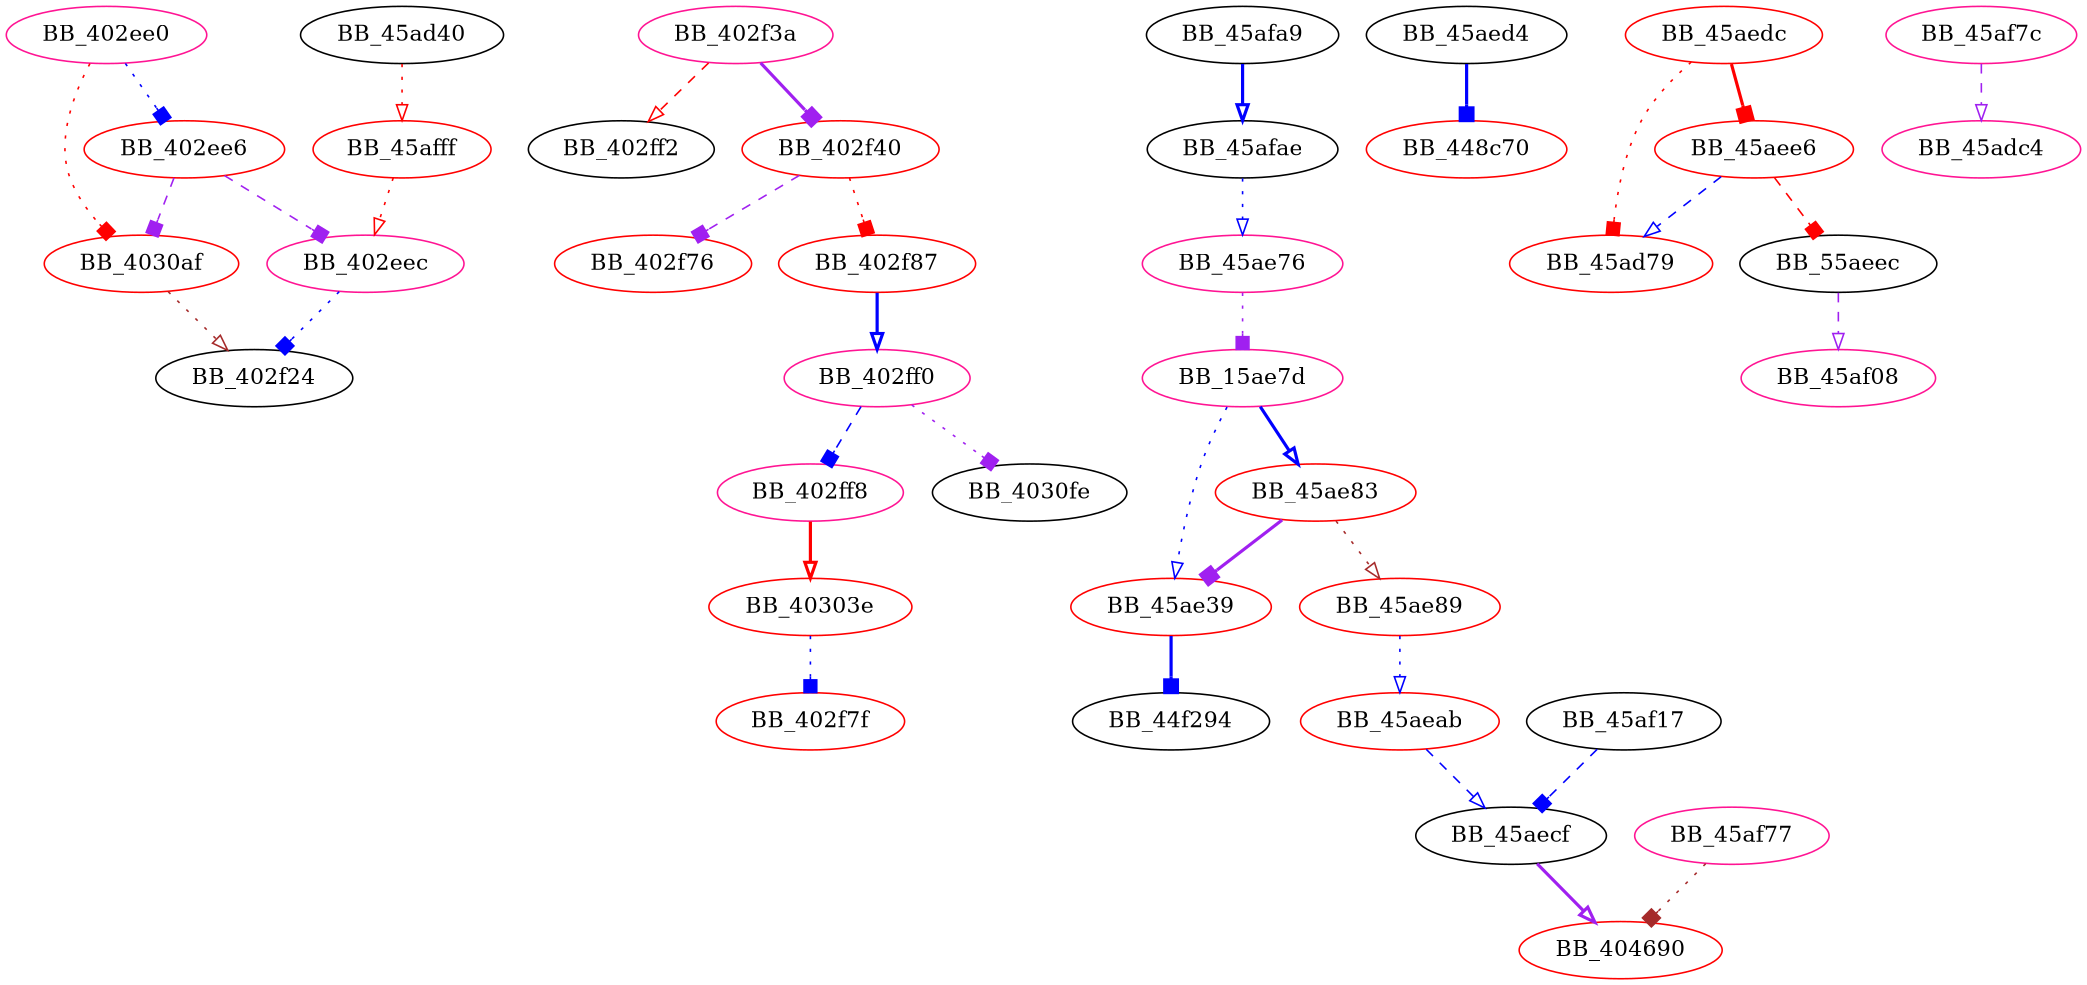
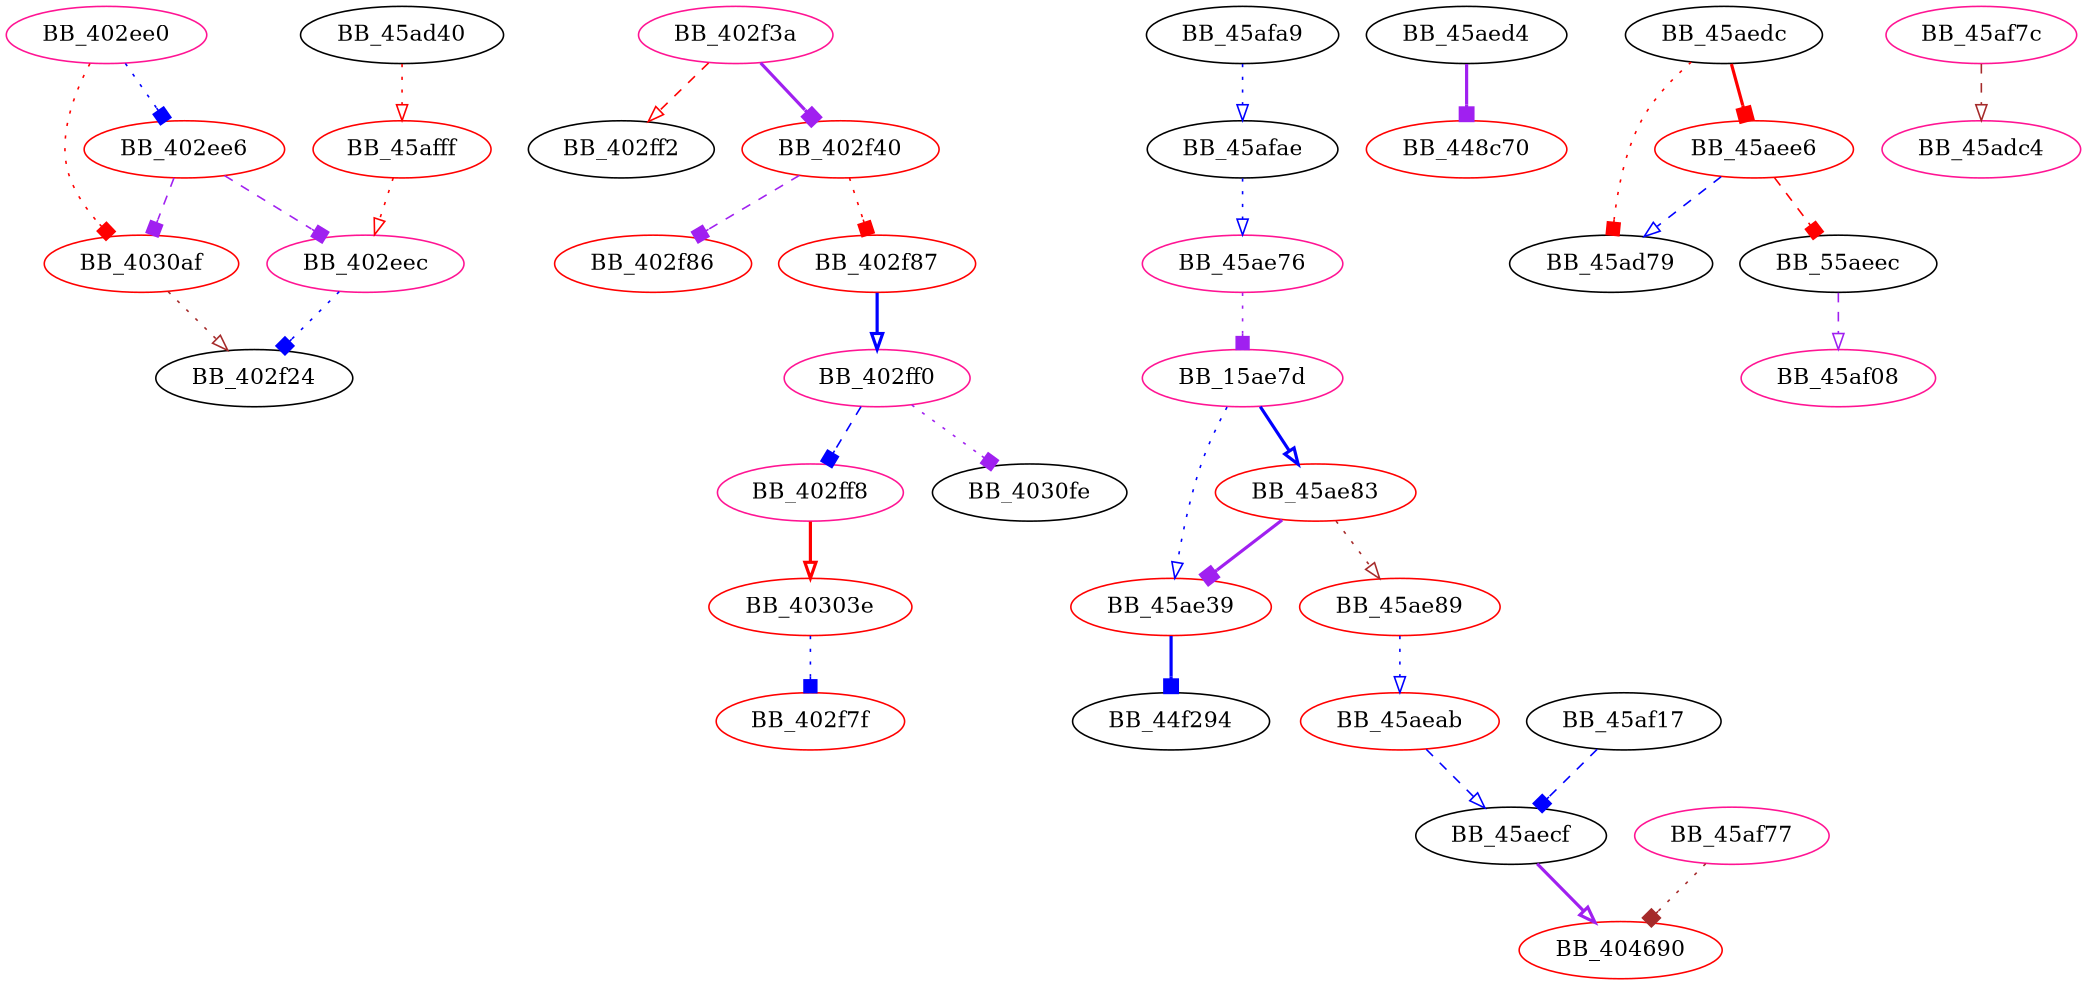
node "BB_45aedc": color red -> black
edge "BB_45afa9" -> "BB_45afae": style bold -> dotted
edge "BB_45aed4" -> "BB_448c70": color blue -> purple
edge "BB_45af7c" -> "BB_45adc4": color purple -> brown
node "BB_402f76": label "BB_402f76" -> "BB_402f86"
node "BB_45ad79": color red -> black
